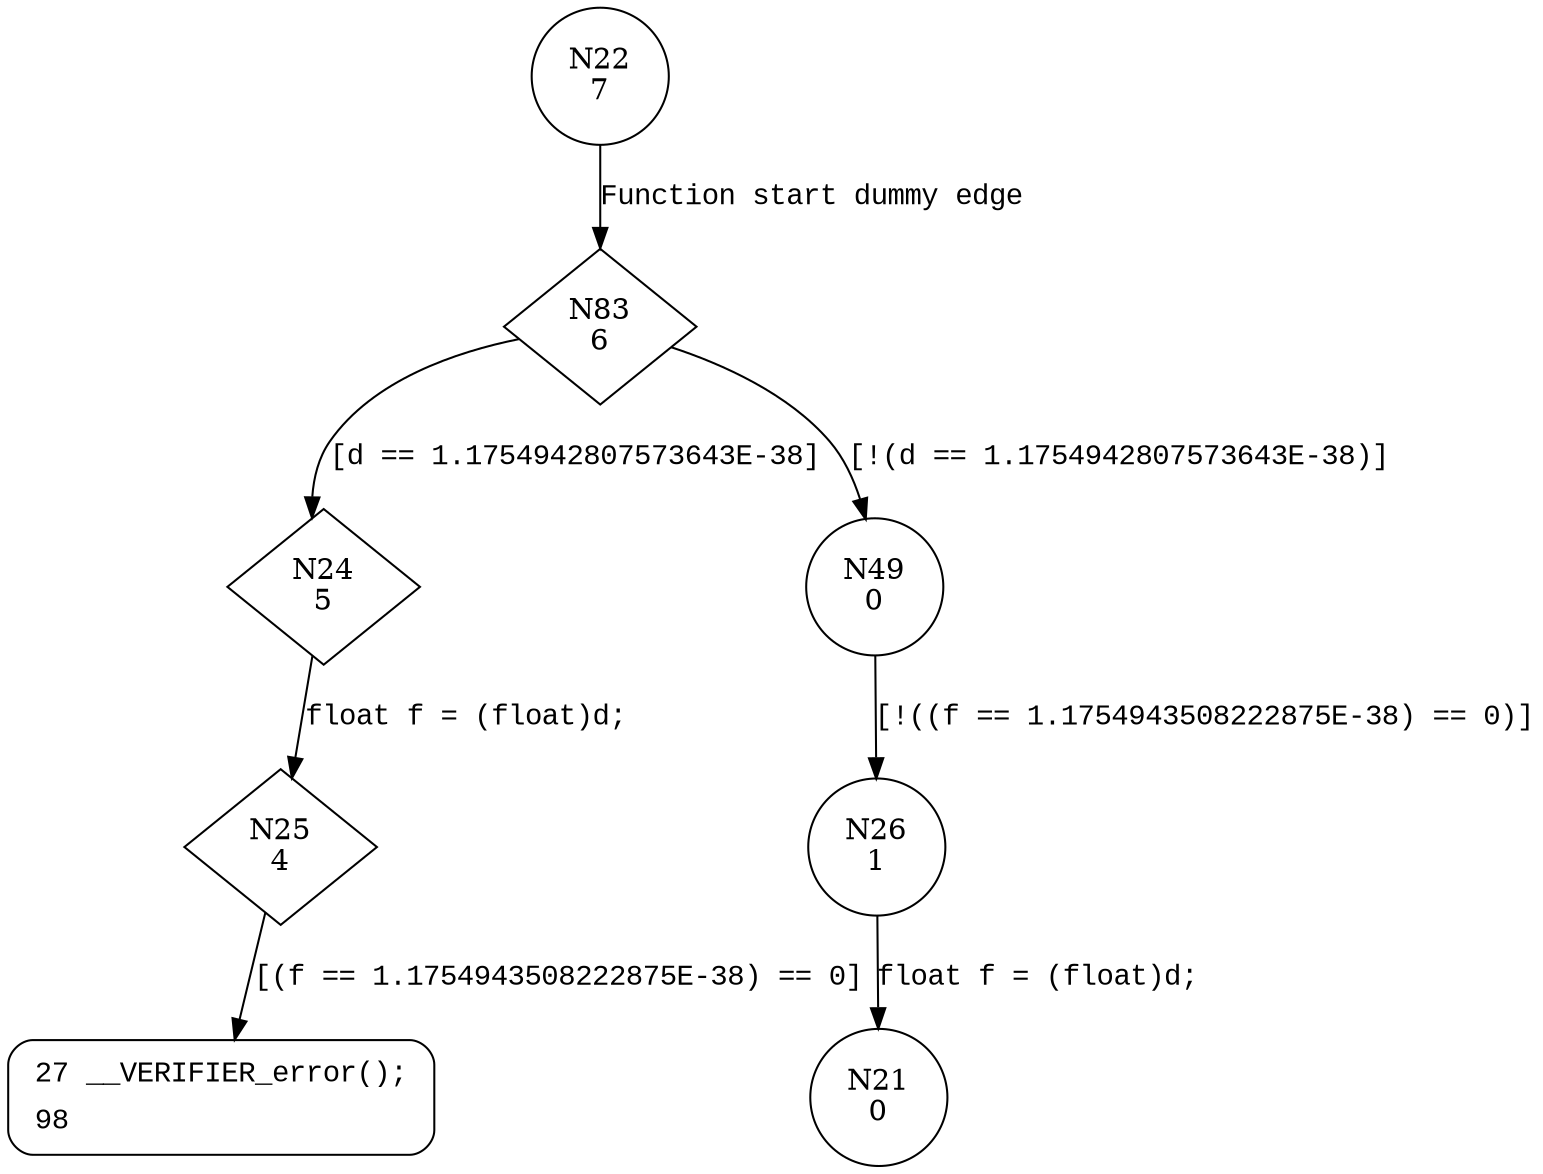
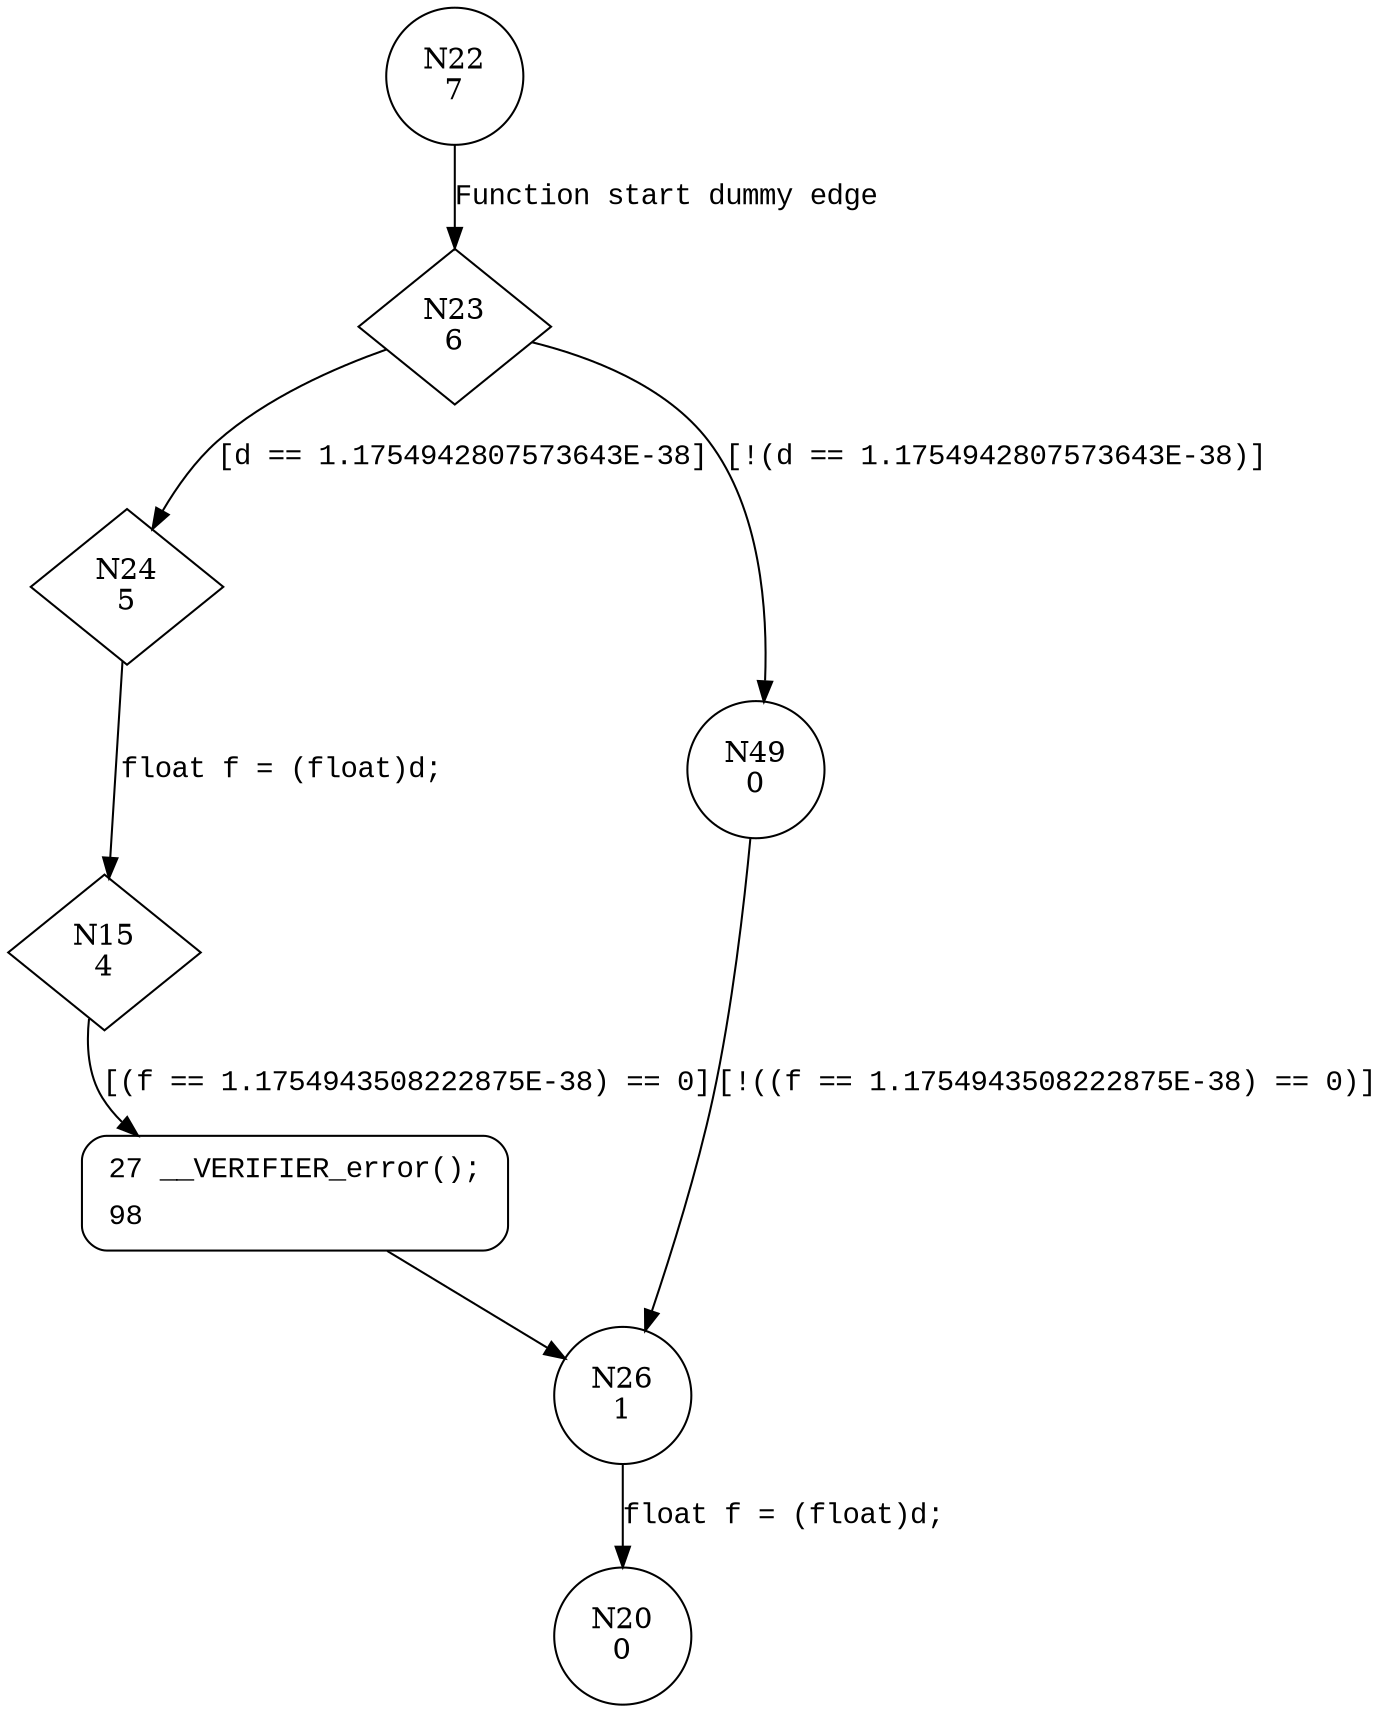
node "N83 6": label "N83 6" -> "N23 6"
node "N25 4": label "N25 4" -> "N15 4"
node "N21 0": label "N21 0" -> "N20 0"
edge "27" -> "N26 1": added
